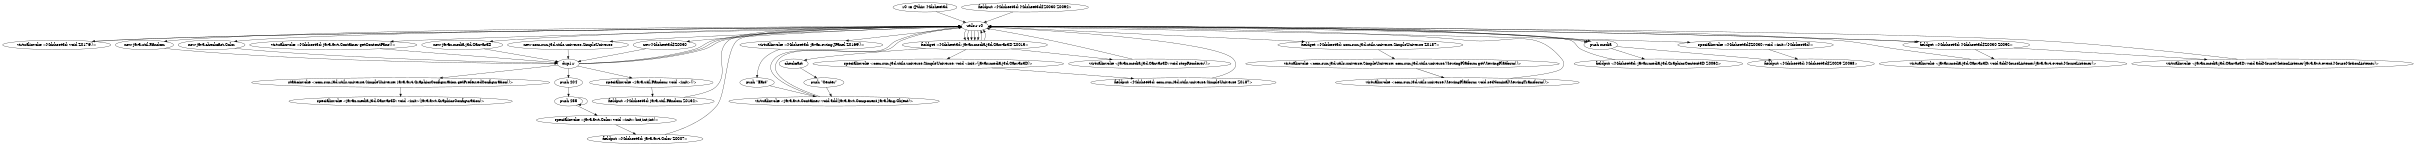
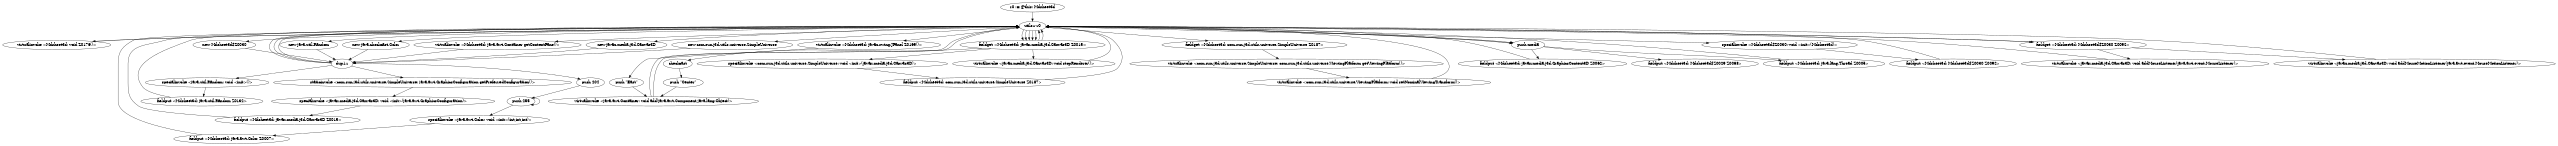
edge "specialinvoke <Mdsheet3d$Z0030: void <init>(Mdsheet3d)>" -> "fieldput <Mdsheet3d: Mdsheet3d$Z0029 Z0068>": now "specialinvoke <Mdsheet3d$Z0030: void <init>(Mdsheet3d)>" -> "fieldput <Mdsheet3d: Mdsheet3d$Z0030 Z0092>"
node "fieldput <Mdsheet3d: java.lang.Thread Z0005>": added
node "fieldput <Mdsheet3d: javax.media.j3d.Canvas3D Z0015>": added
